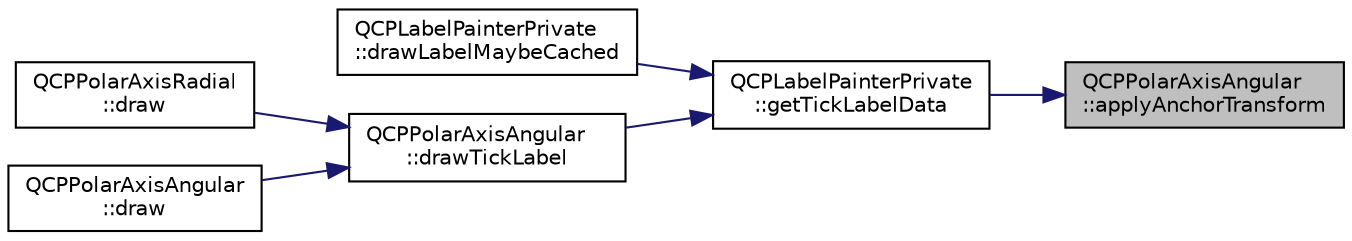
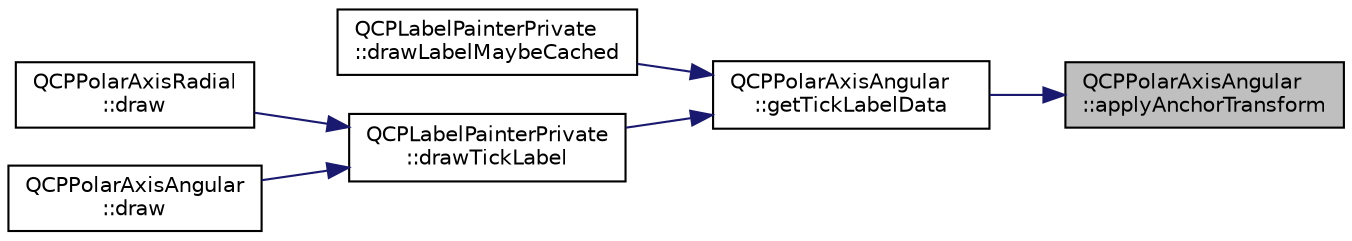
node "QCPLabelPainterPrivate ::getTickLabelData": label "QCPLabelPainterPrivate ::getTickLabelData" -> "QCPPolarAxisAngular ::getTickLabelData"
node "QCPPolarAxisAngular ::drawTickLabel": label "QCPPolarAxisAngular ::drawTickLabel" -> "QCPLabelPainterPrivate ::drawTickLabel"
